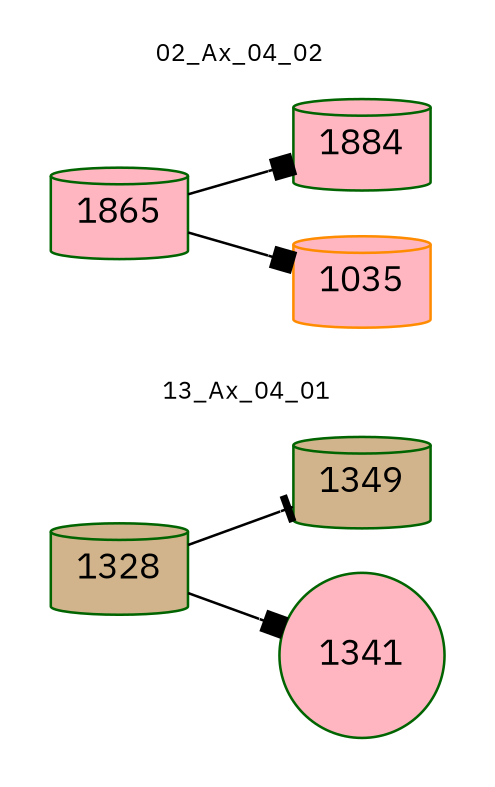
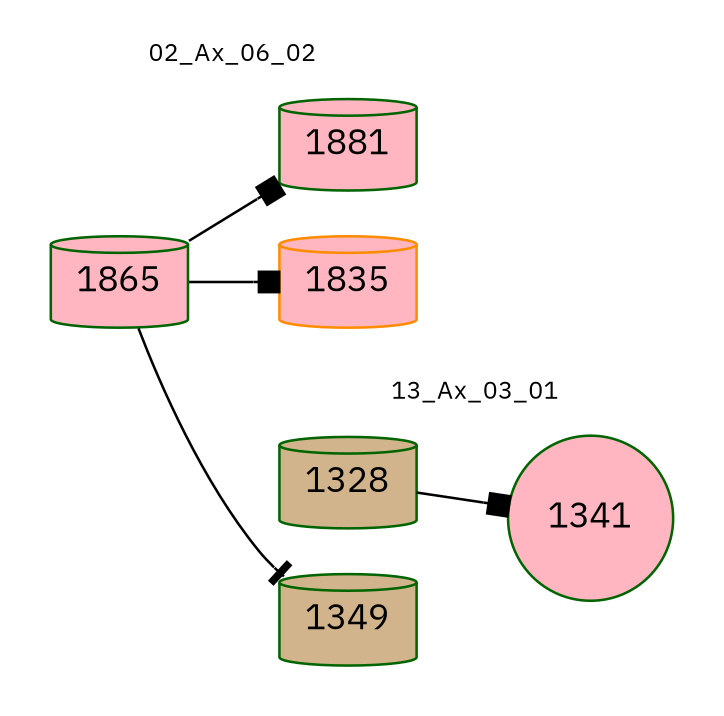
cluster "02_Ax_04_02": label "02_Ax_04_02" -> "02_Ax_06_02"
node "1884": label "1884" -> "1881"
node "1035": label "1035" -> "1835"
cluster "13_Ax_04_01": label "13_Ax_04_01" -> "13_Ax_03_01"
edge "1328" -> "1349": now "1865" -> "1349"
